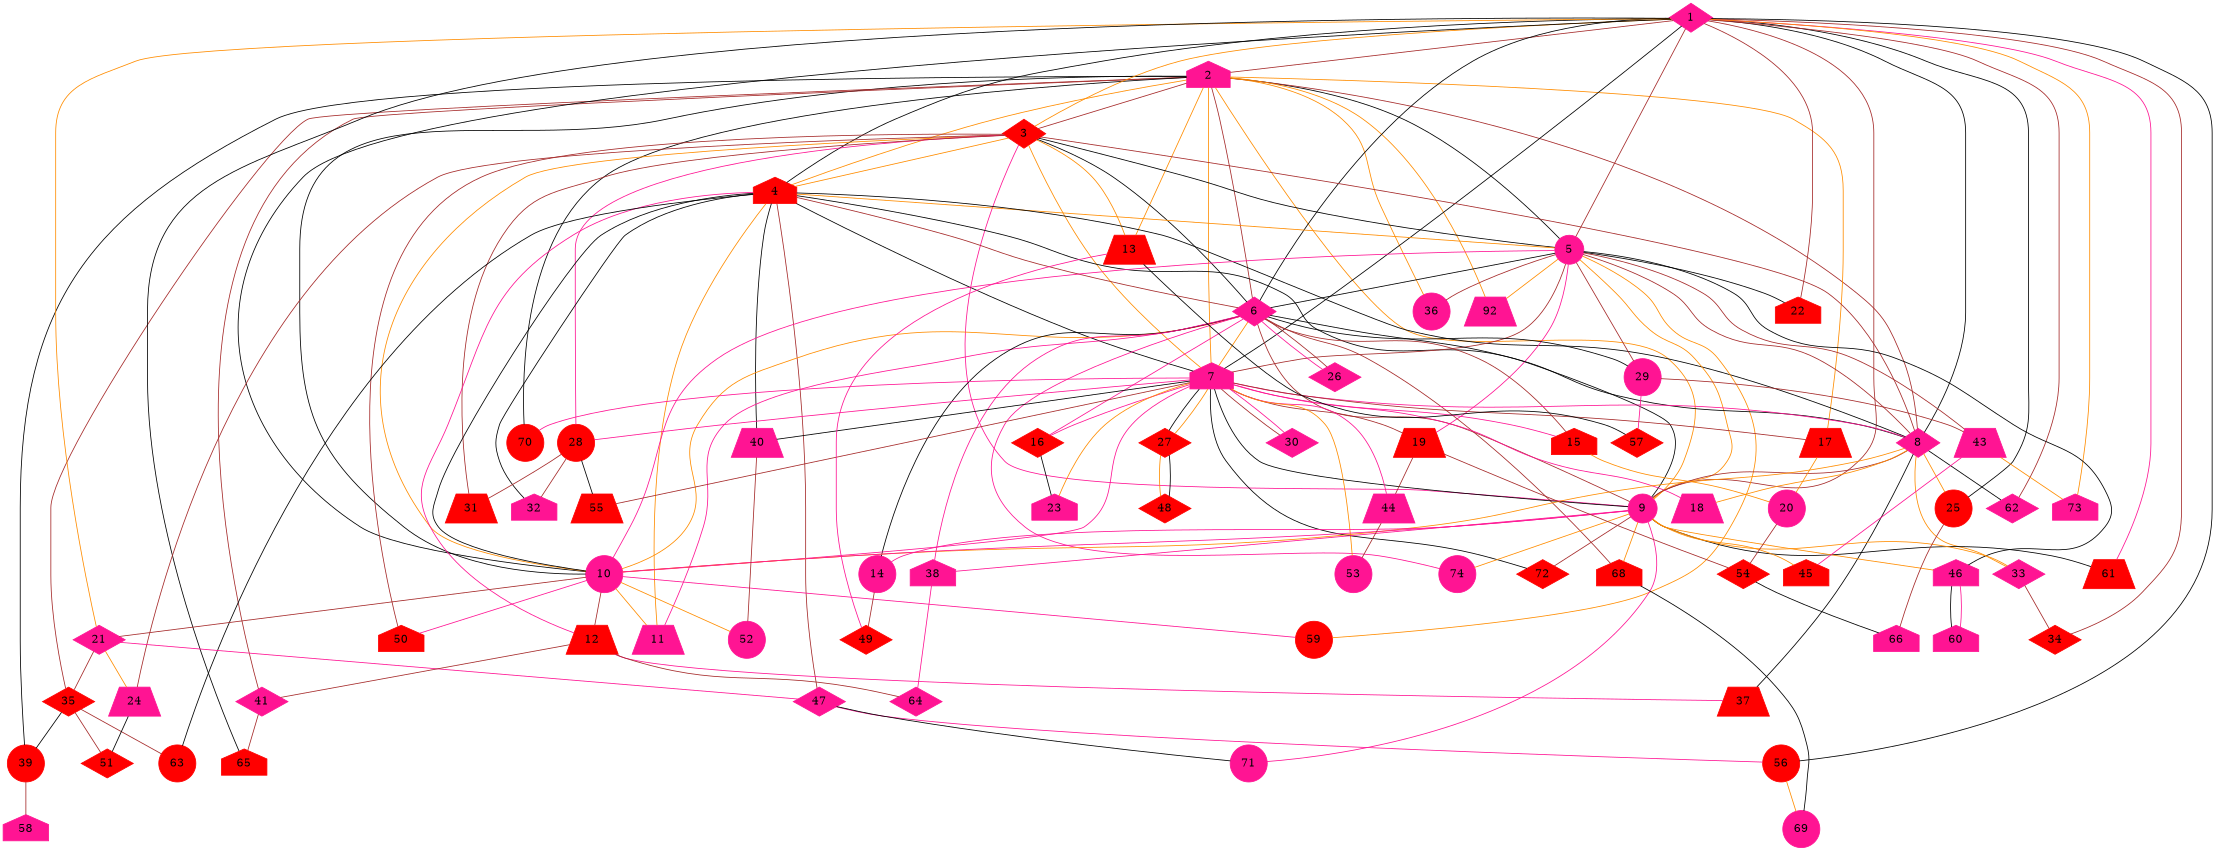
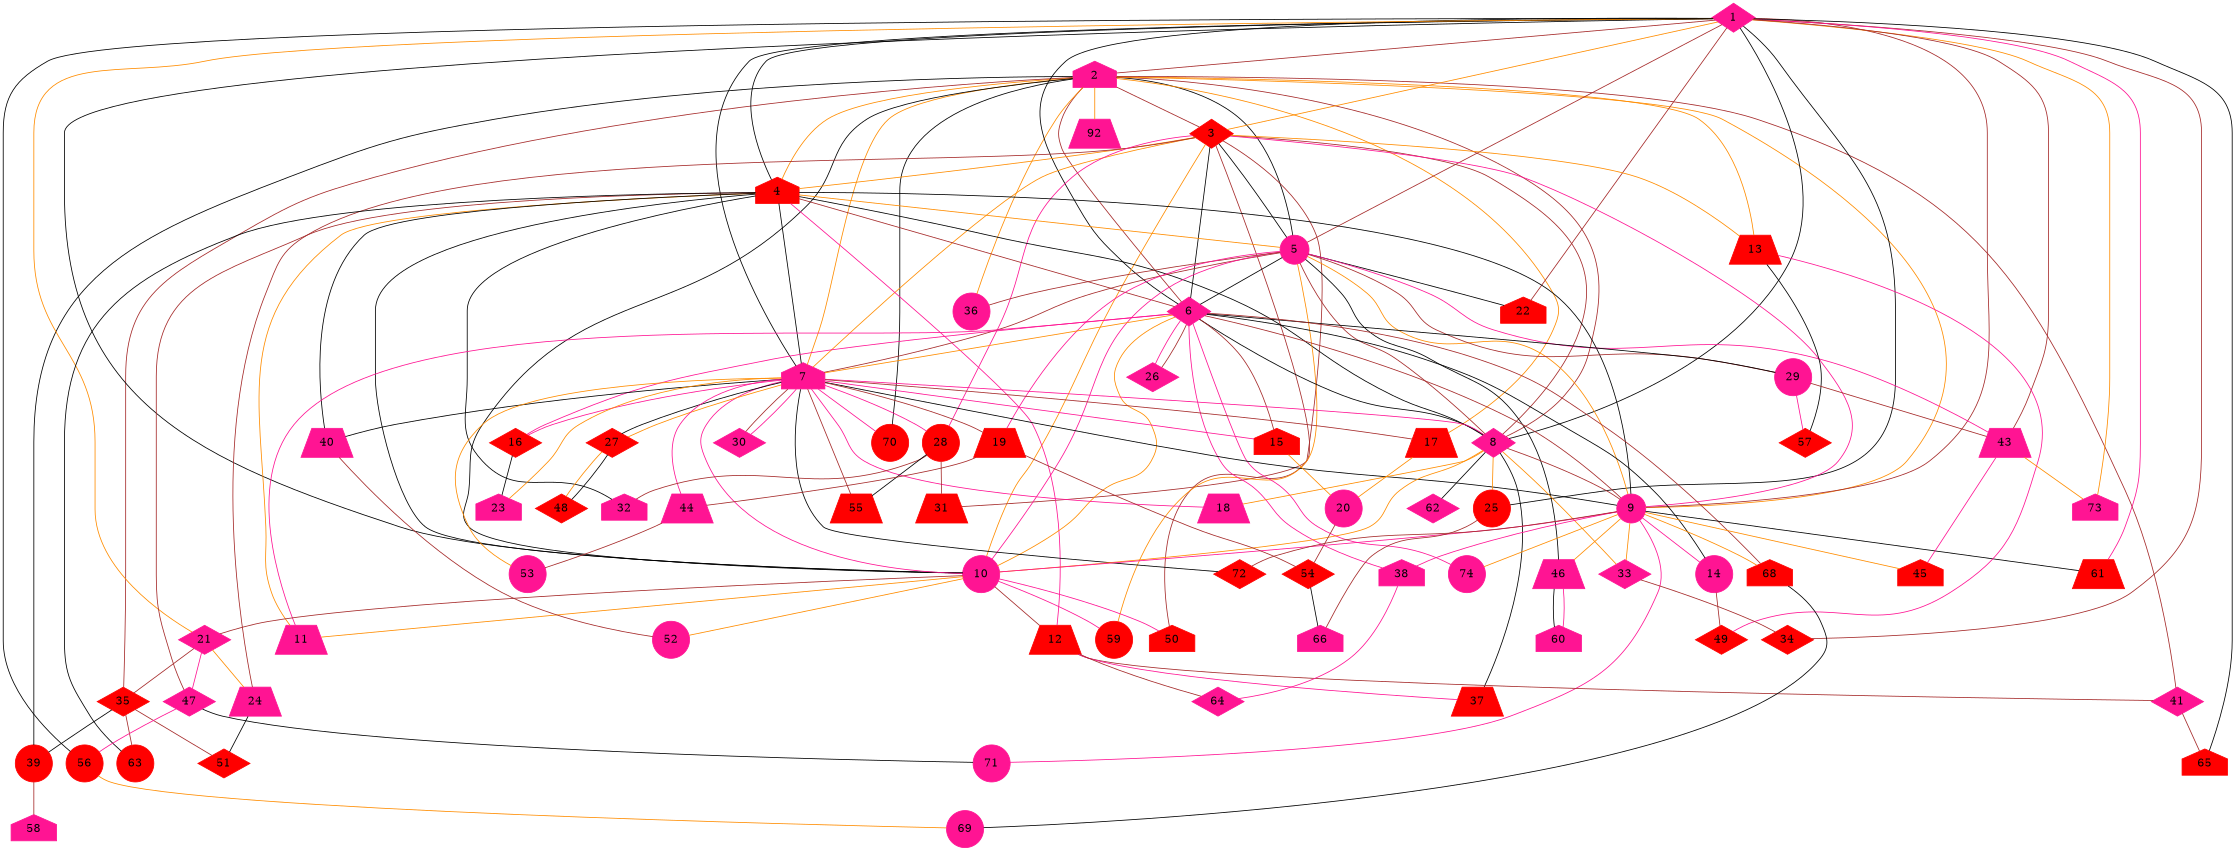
edge "1" -- "62": now "1" -- "43"
edge "5" -- "92": removed
edge "5" -- "43": color brown -> deeppink
node "46": shape house -> trapezium
